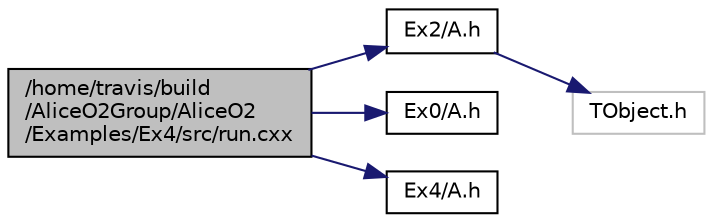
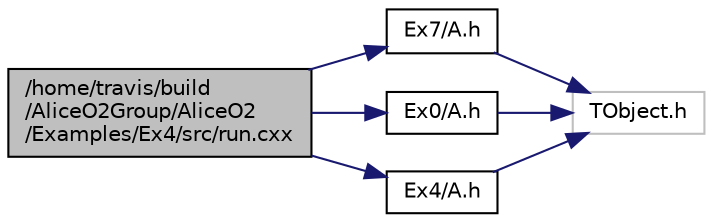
node "Ex2/A.h": label "Ex2/A.h" -> "Ex7/A.h"
edge "Ex0/A.h" -> "TObject.h": added
edge "Ex4/A.h" -> "TObject.h": added
